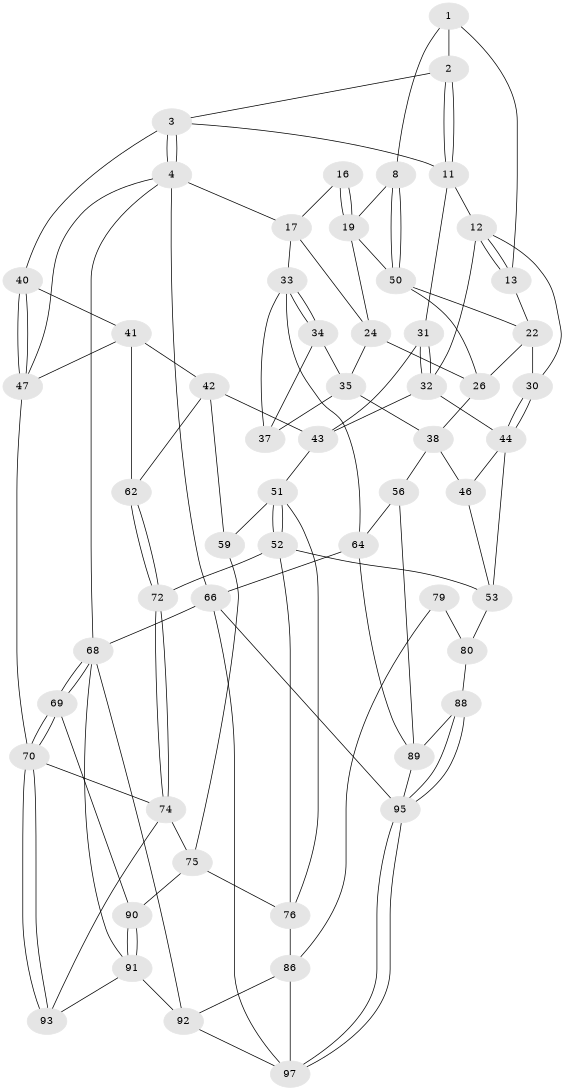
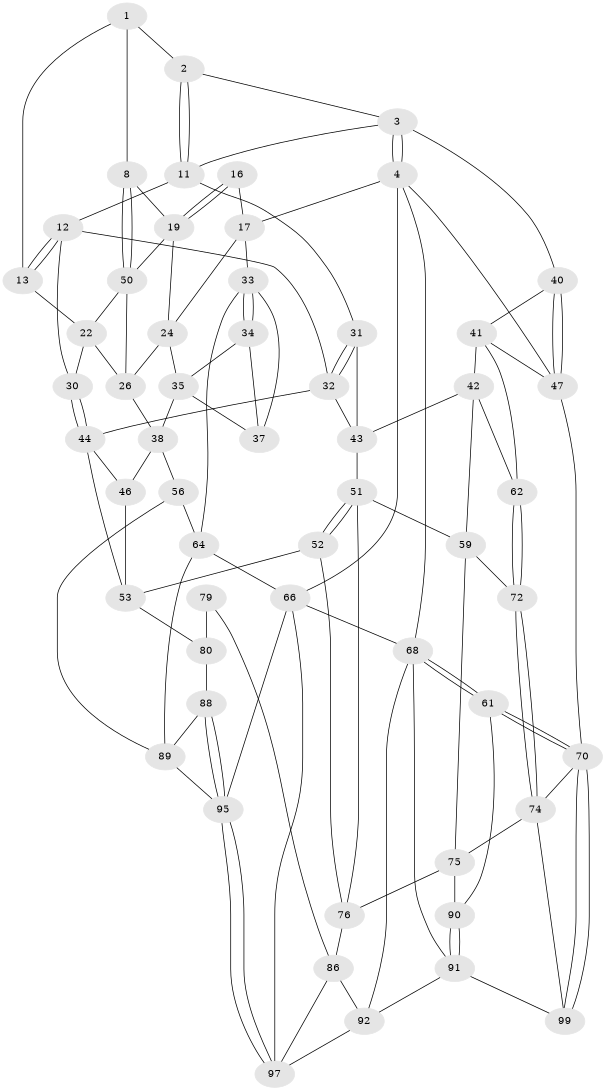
edge "52" -- "72": now "59" -- "72"
node "69": label "69" -> "61"
node "93": label "93" -> "99"
